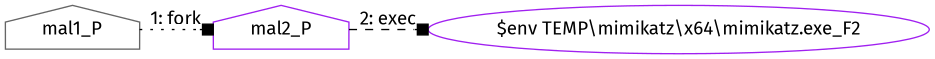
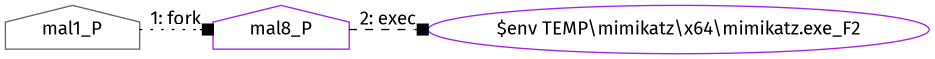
node "mal2_P": label "mal2_P" -> "mal8_P"
